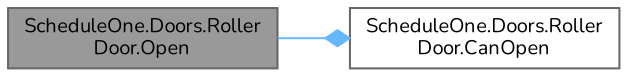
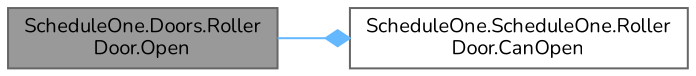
node "ScheduleOne.Doors.Roller Door.CanOpen": label "ScheduleOne.Doors.Roller Door.CanOpen" -> "ScheduleOne.ScheduleOne.Roller Door.CanOpen"
